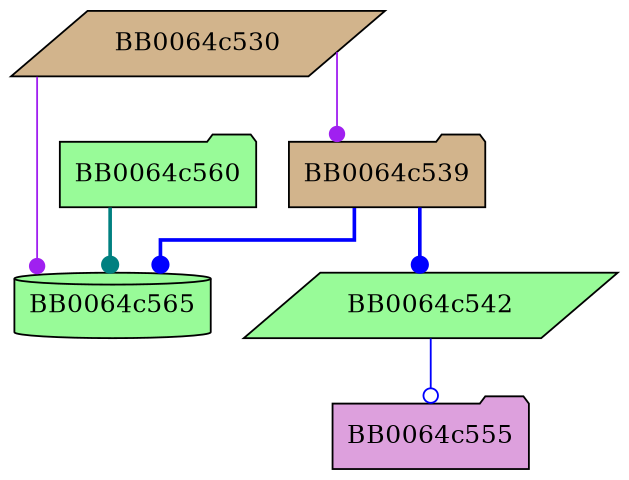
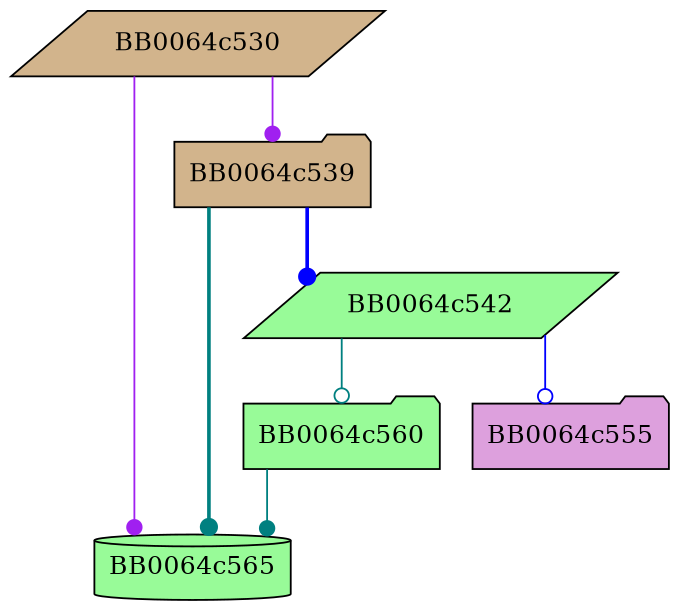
edge "BB0064c560" -> "BB0064c565": style bold -> solid
edge "BB0064c539" -> "BB0064c565": color blue -> teal
edge "BB0064c542" -> "BB0064c560": added
